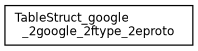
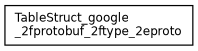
node "TableStruct_google _2google_2ftype_2eproto": label "TableStruct_google _2google_2ftype_2eproto" -> "TableStruct_google _2fprotobuf_2ftype_2eproto"
